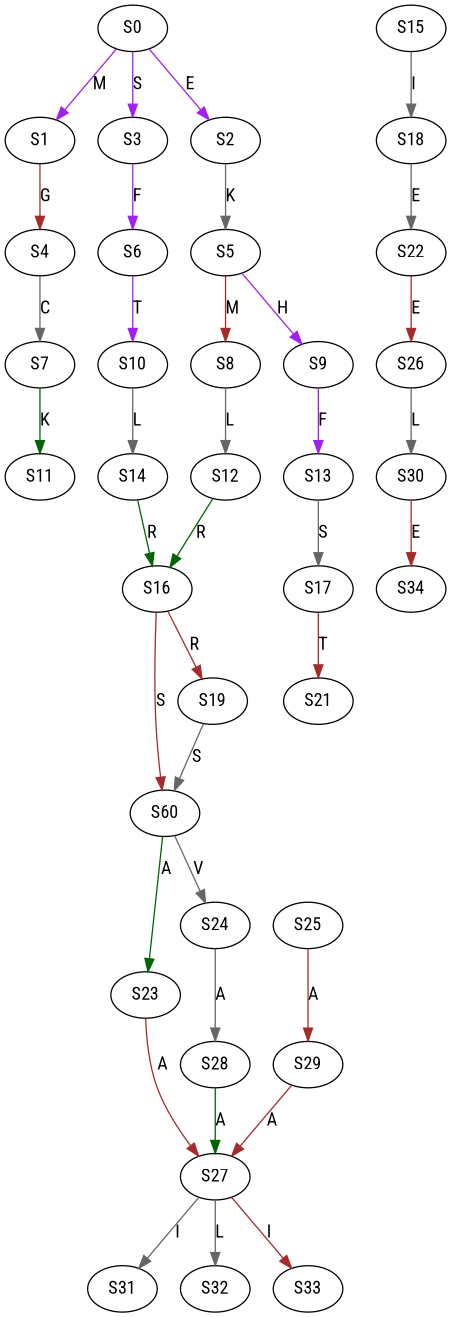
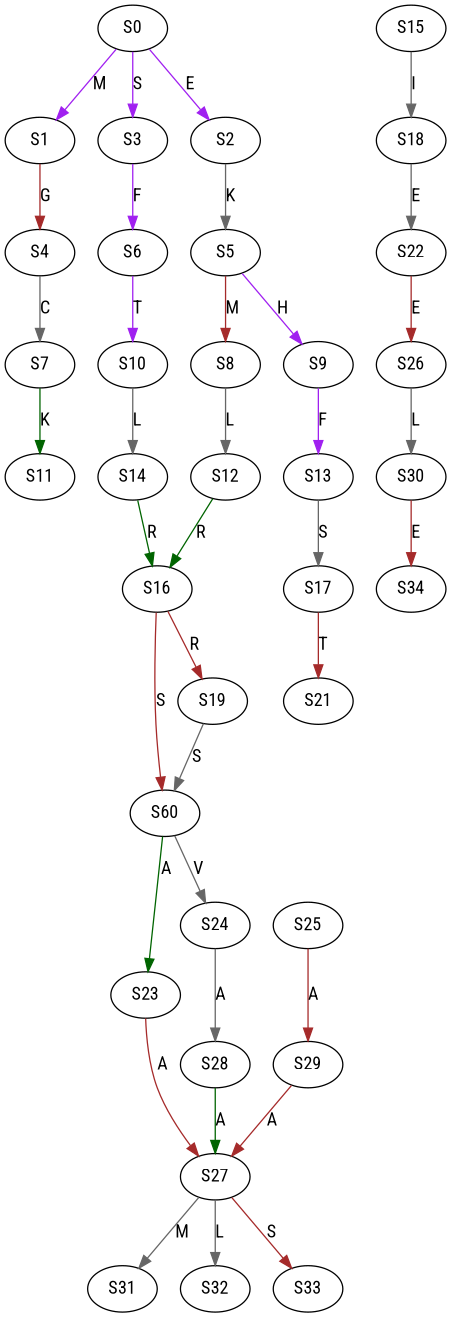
edge "S27" -> "S31": label "I" -> "M"
edge "S27" -> "S33": label "I" -> "S"
